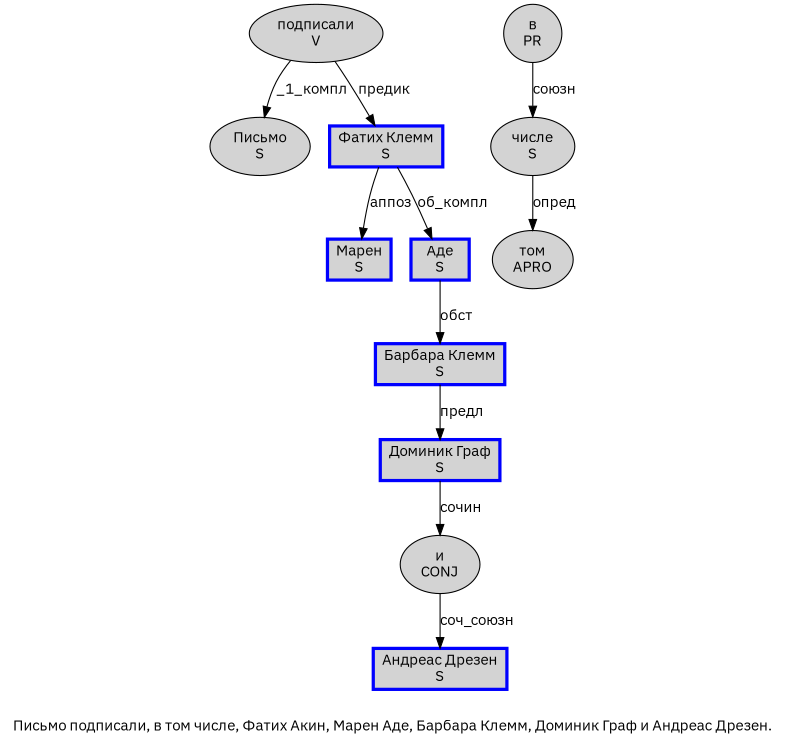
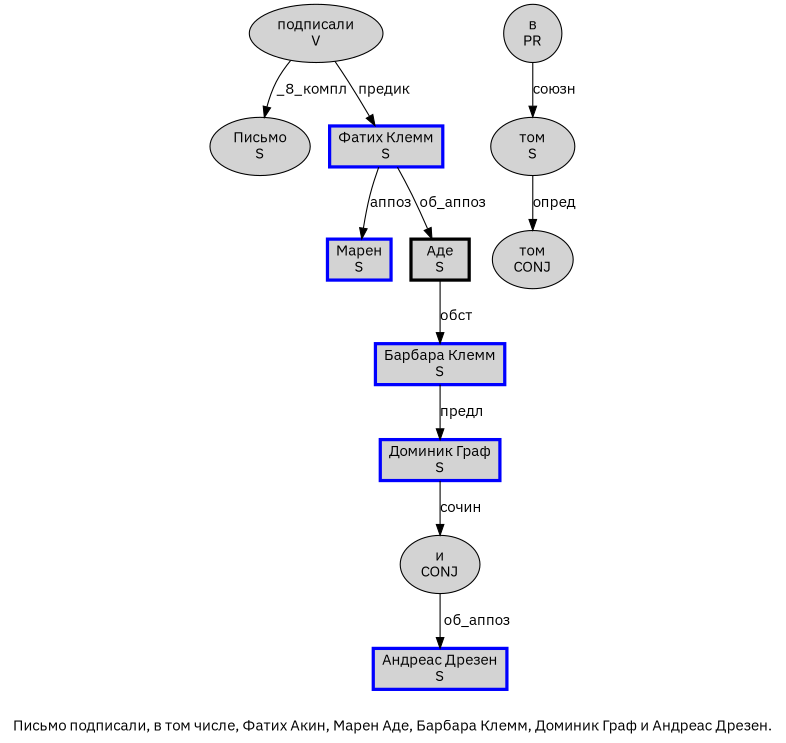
edge "подписали V" -> "Письмо S": label "_1_компл" -> "_8_компл"
node "числе S": label "числе S" -> "том S"
edge "Фатих Клемм S" -> "Аде S": label "об_компл" -> "об_аппоз"
node "Аде S": color blue -> black
node "том APRO": label "том APRO" -> "том CONJ"
edge "и CONJ" -> "Андреас Дрезен S": label "соч_союзн" -> "об_аппоз"
